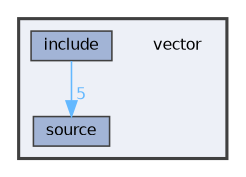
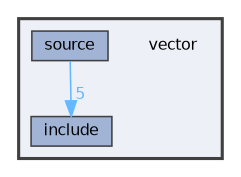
edge "include" -> "source": reversed
